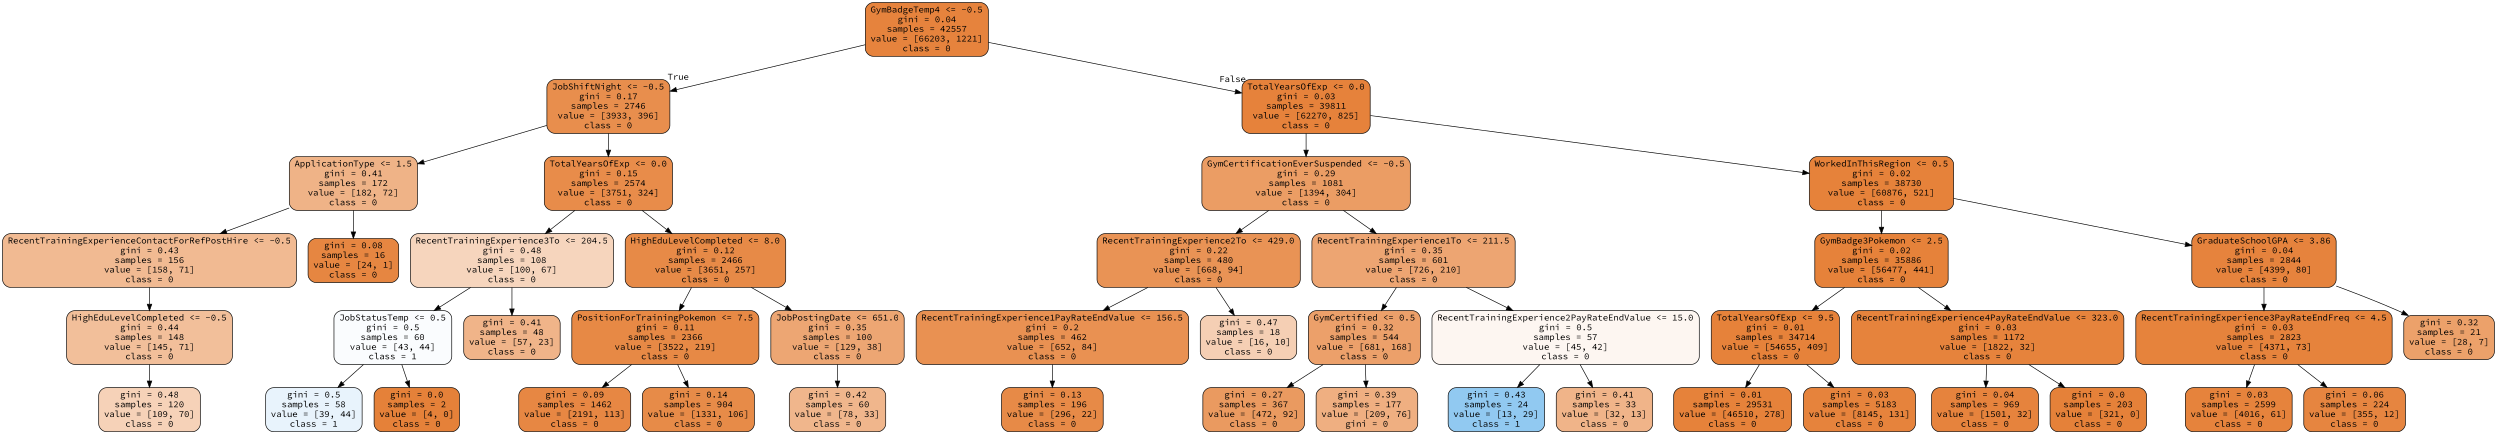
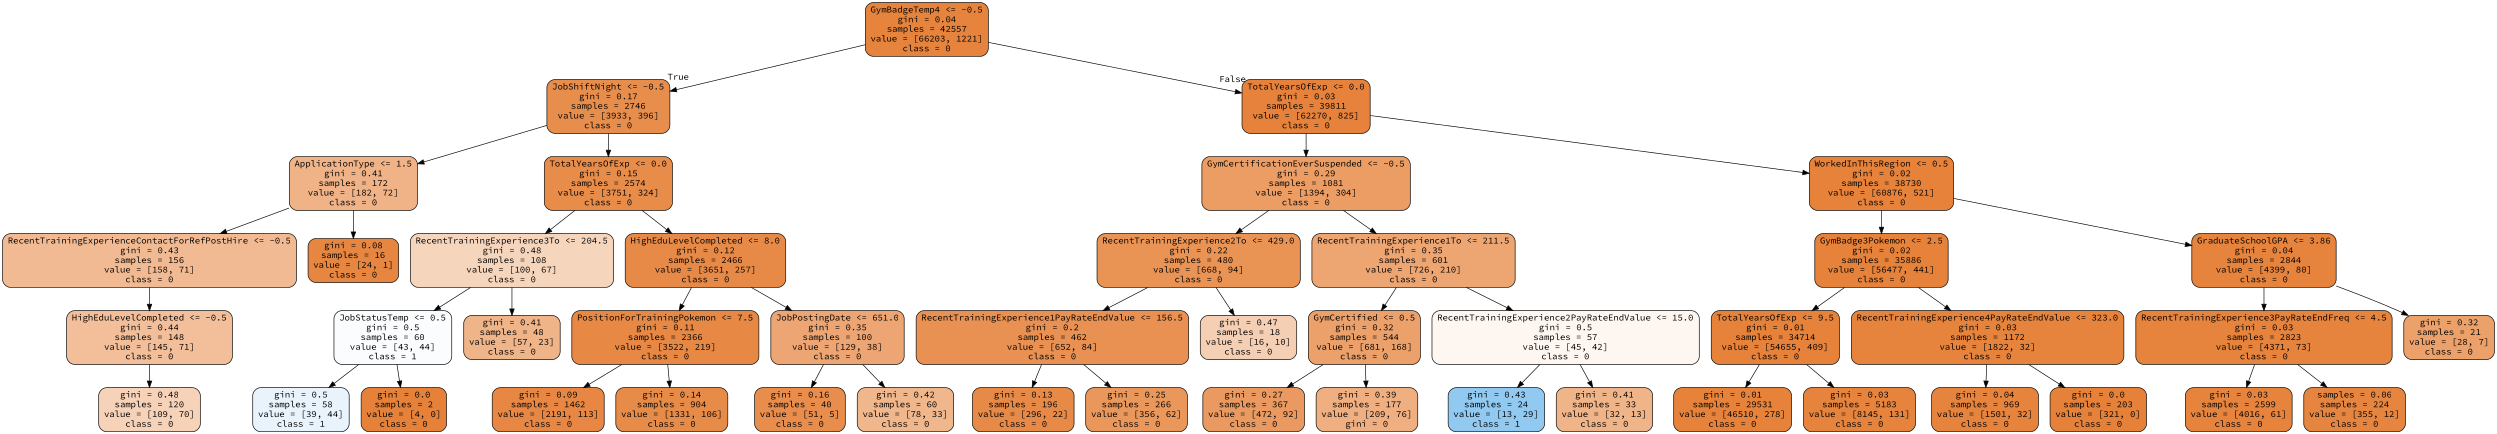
node "gini = 0.16 samples = 40 value = [51, 5] class = 0": added
node "gini = 0.25 samples = 266 value = [356, 62] class = 0": added
node "gini = 0.06 samples = 224 value = [355, 12] class = 0": label "gini = 0.06 samples = 224 value = [355, 12] class = 0" -> "samples = 0.06 samples = 224 value = [355, 12] class = 0"
